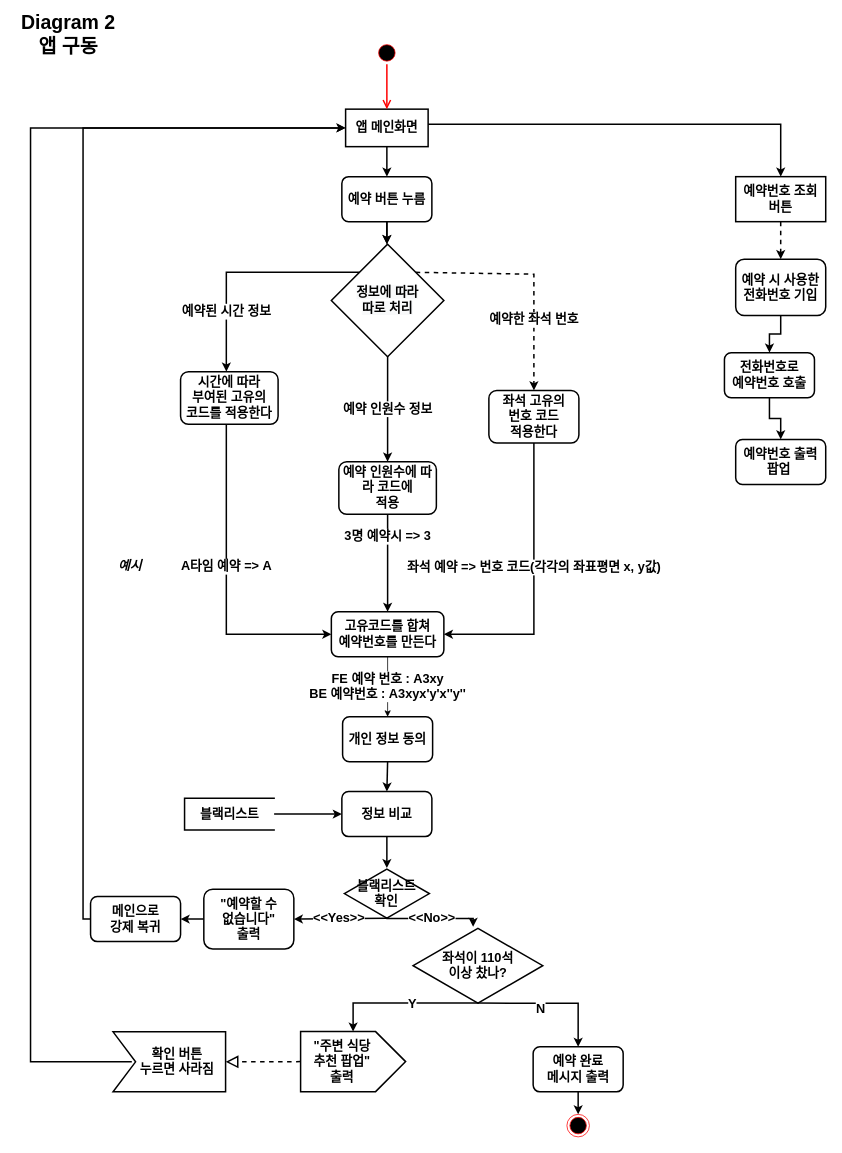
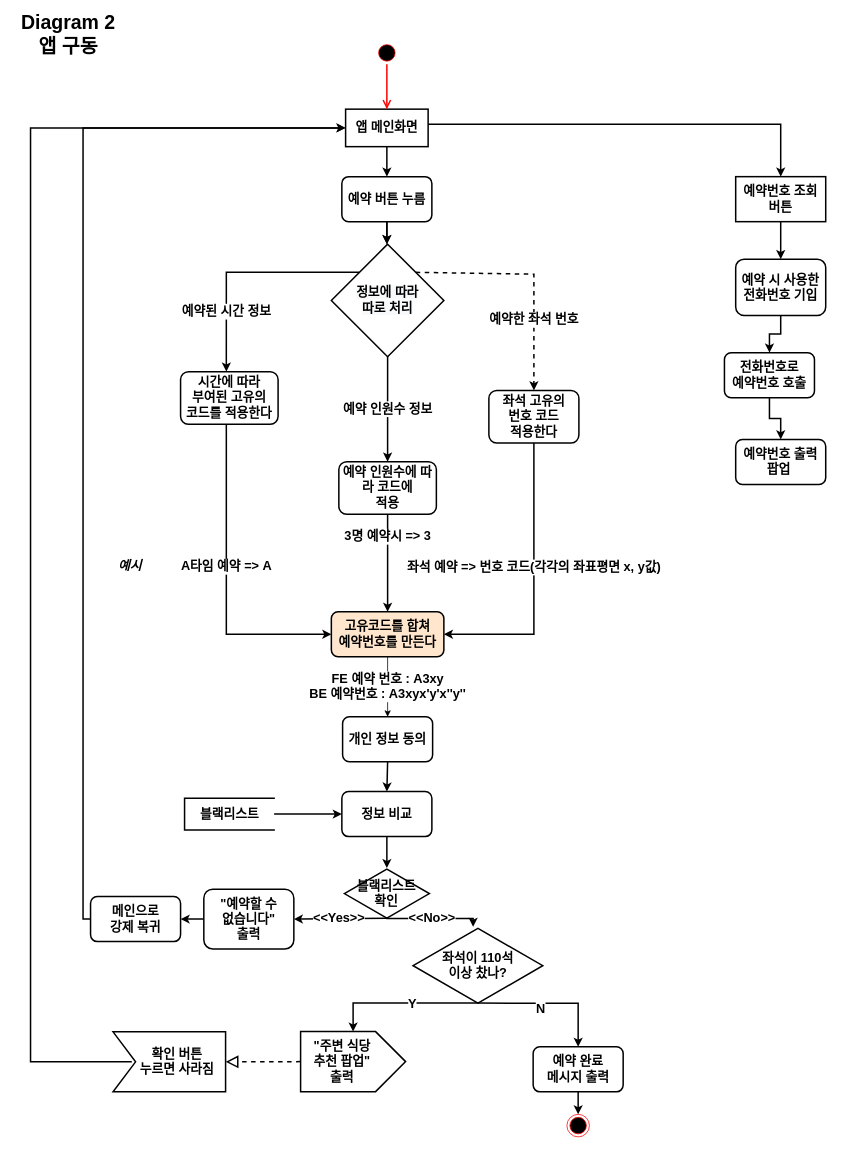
edge "예약번호 조회버튼" -> "예약 시 사용한 전화번호 기입": style dashed -> solid
node "고유코드를 합쳐 예약번호를 만든다": fillcolor #ffffff -> #ffe6cc
